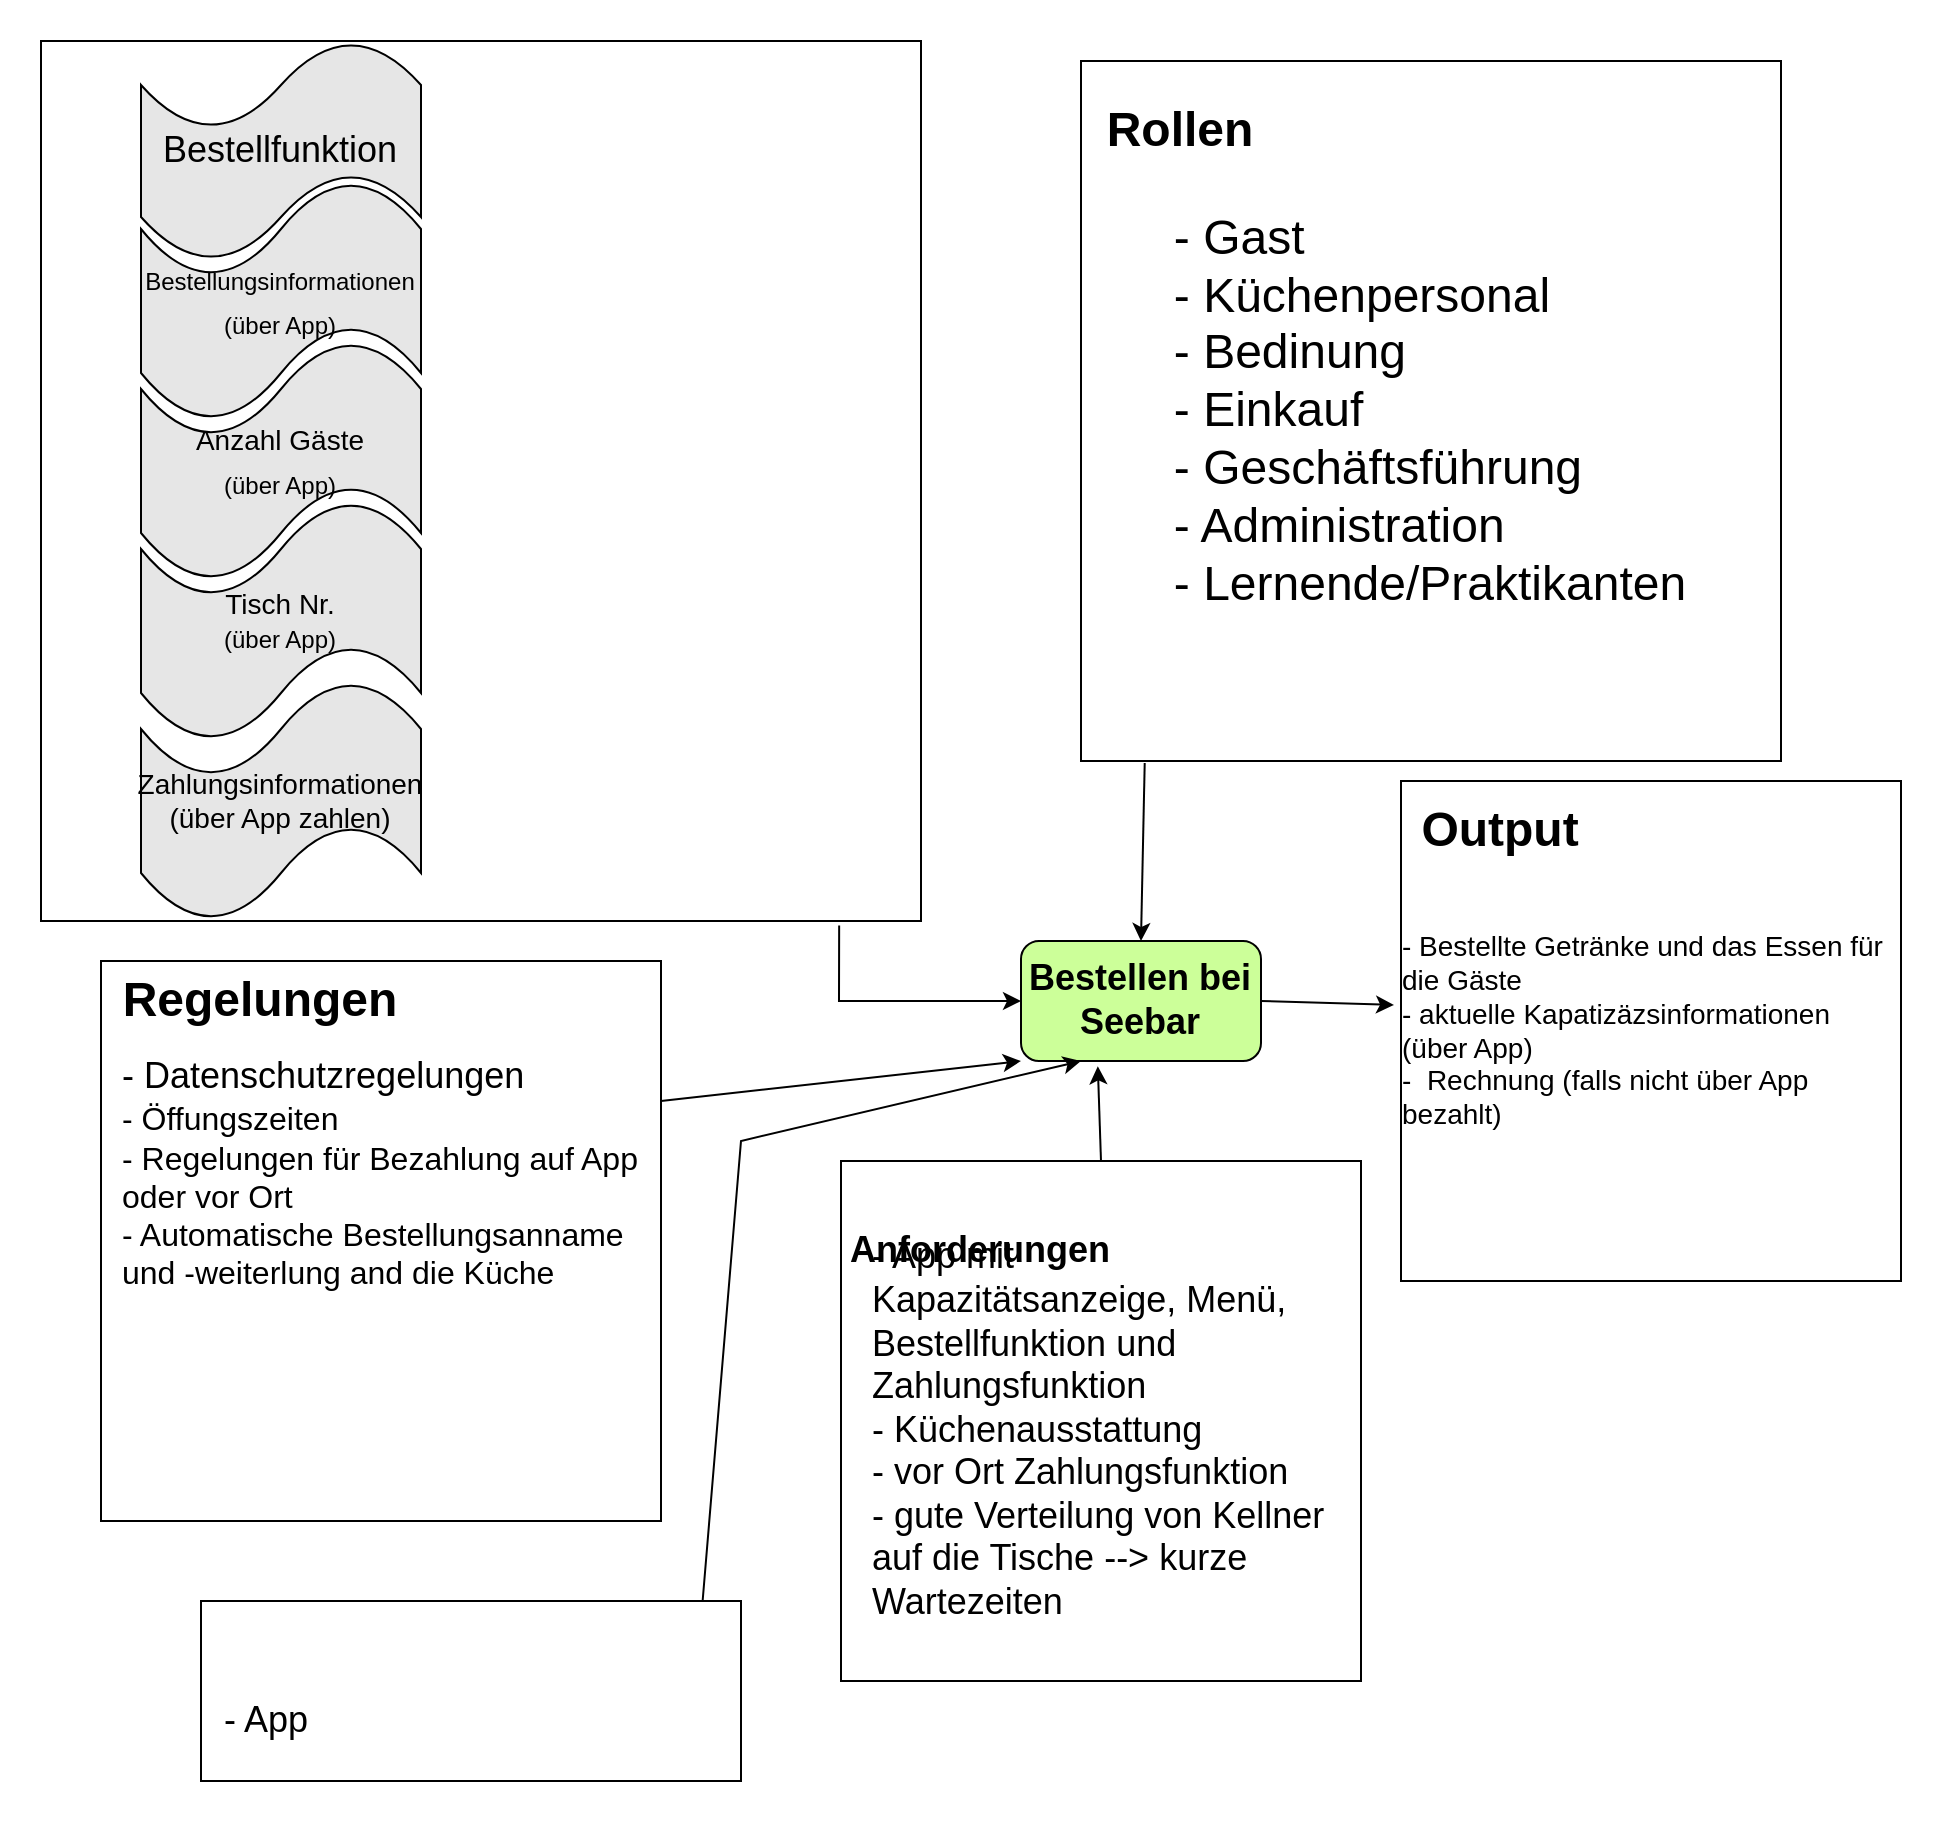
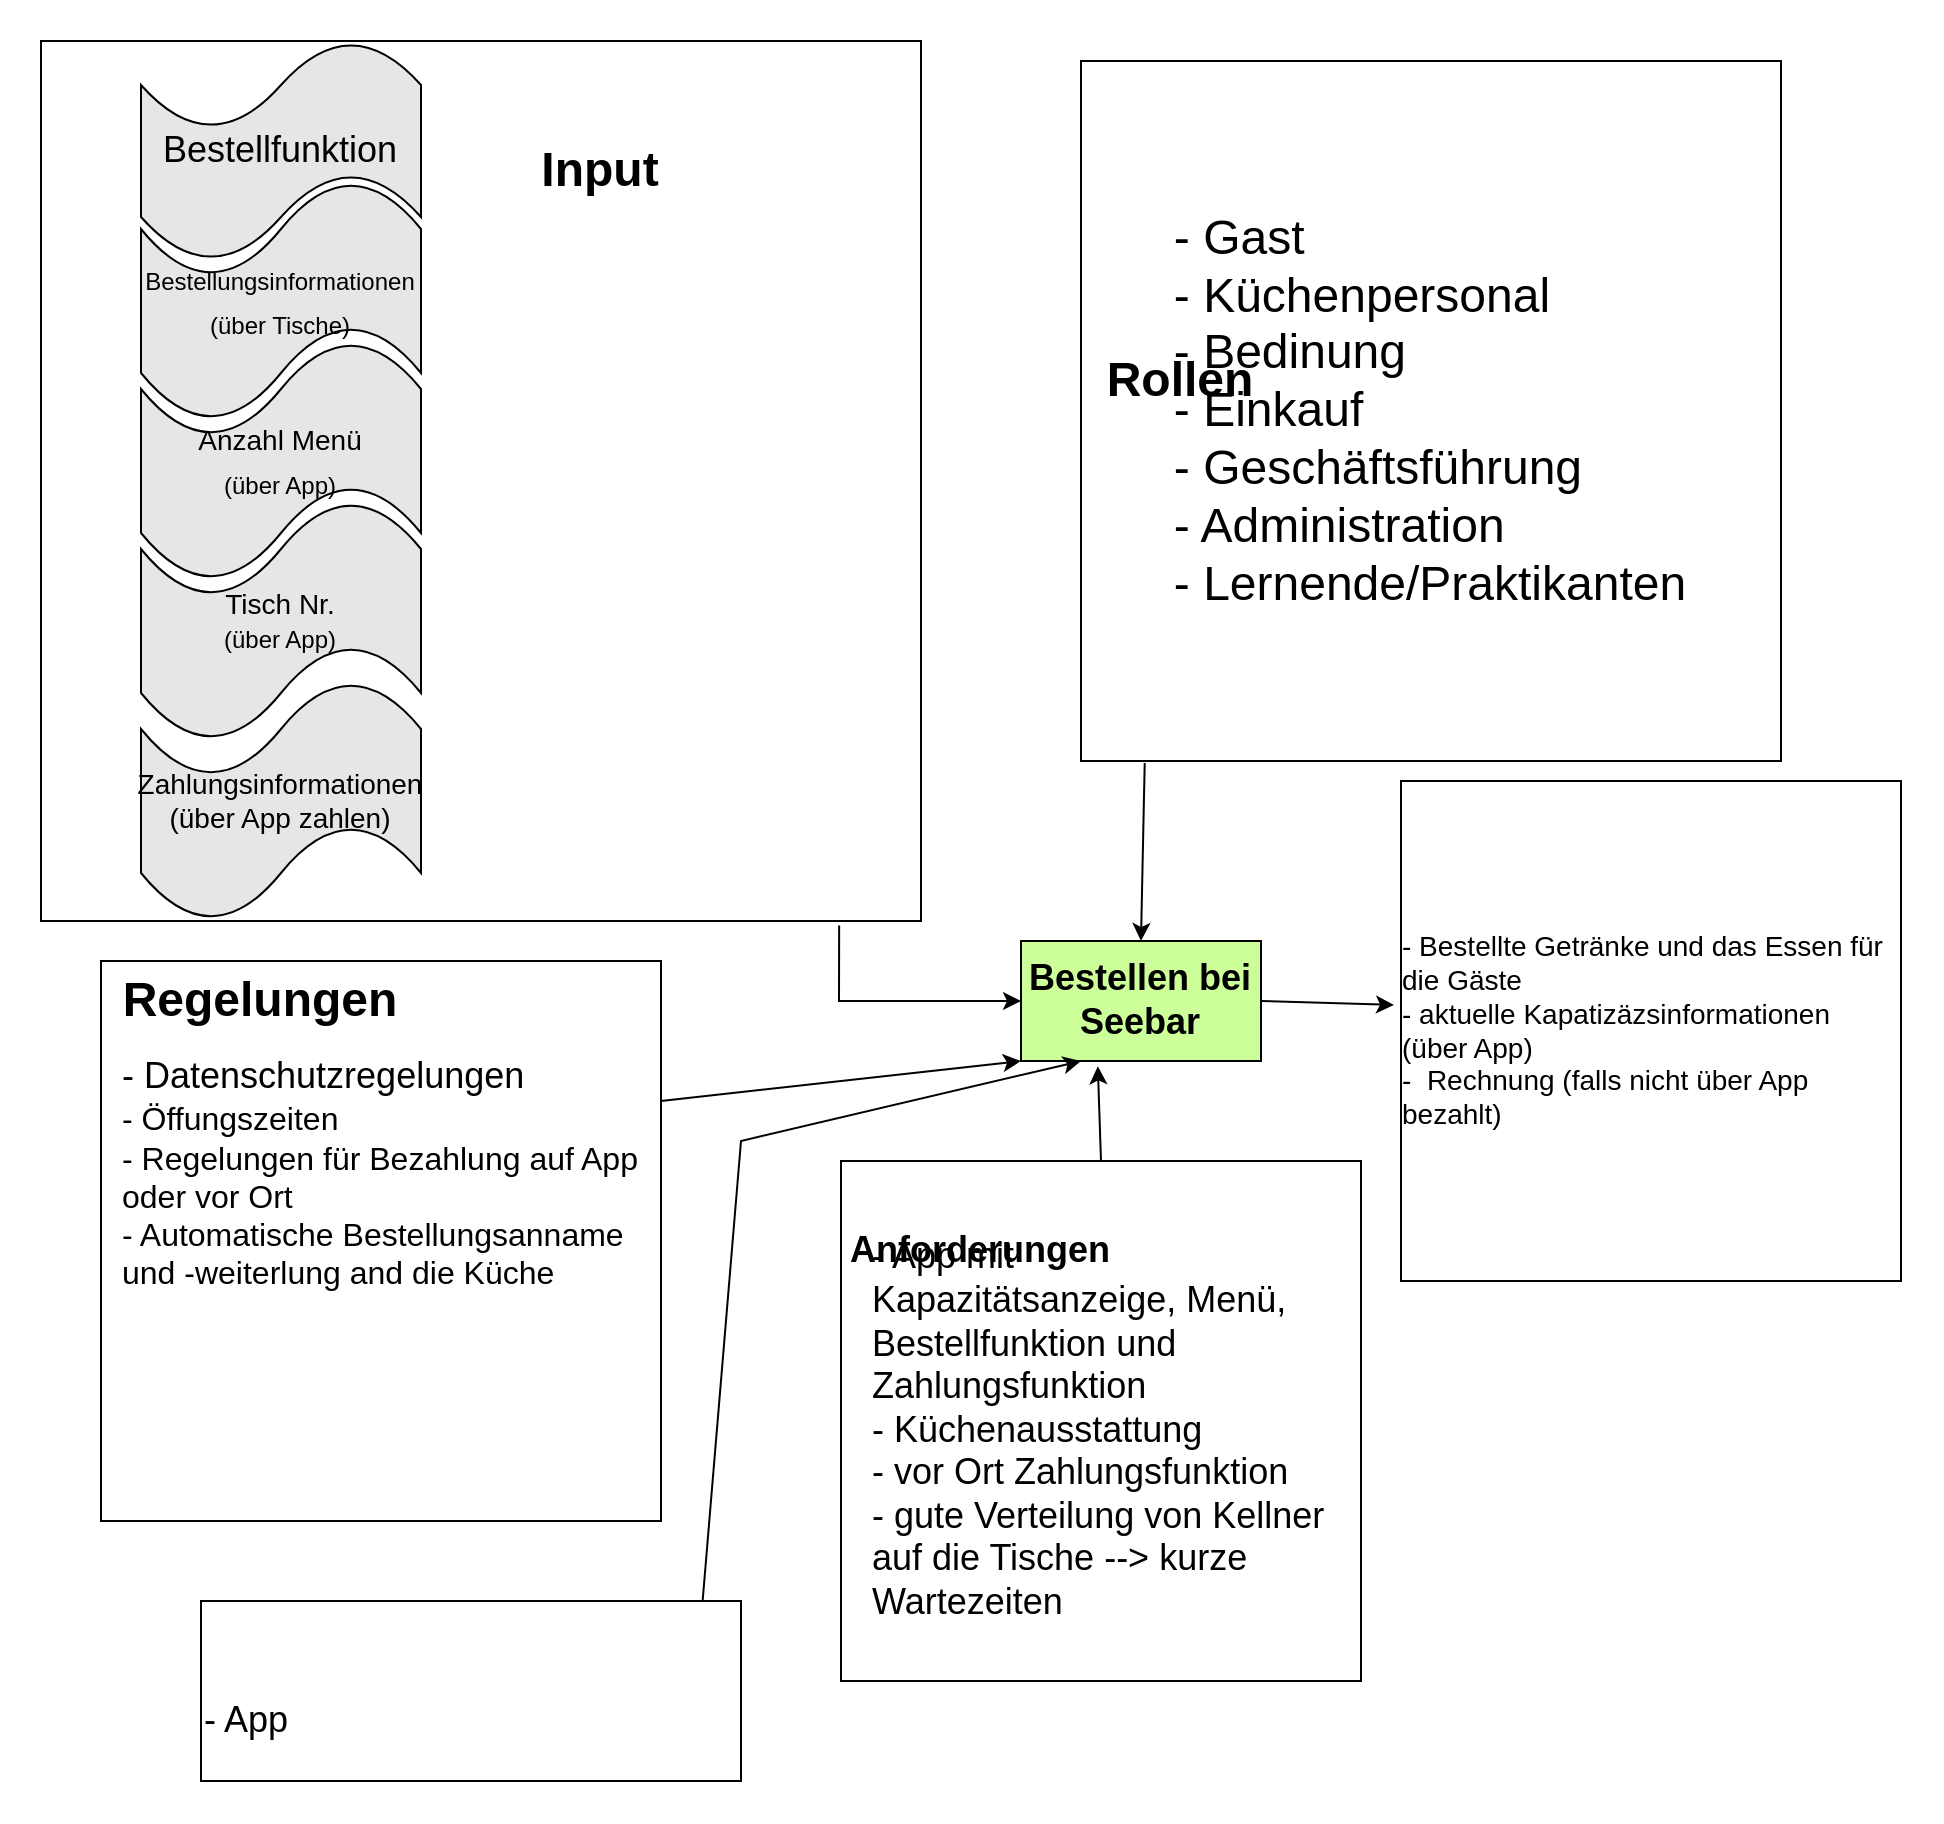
node "Rollen": moved (1181, 131) -> (1181, 381)
node "Input": added
node "Bestellungsinformationen (über App)": label "Bestellungsinformationen (über App)" -> "Bestellungsinformationen (über Tische)"
node "Anzahl Gäste (über App)": label "Anzahl Gäste (über App)" -> "Anzahl Menü (über App)"
node "Output": removed
node "Bestellen bei Seebar": shape rounded rectangle -> rectangle
node "- App": moved (321, 1721) -> (301, 1721)
